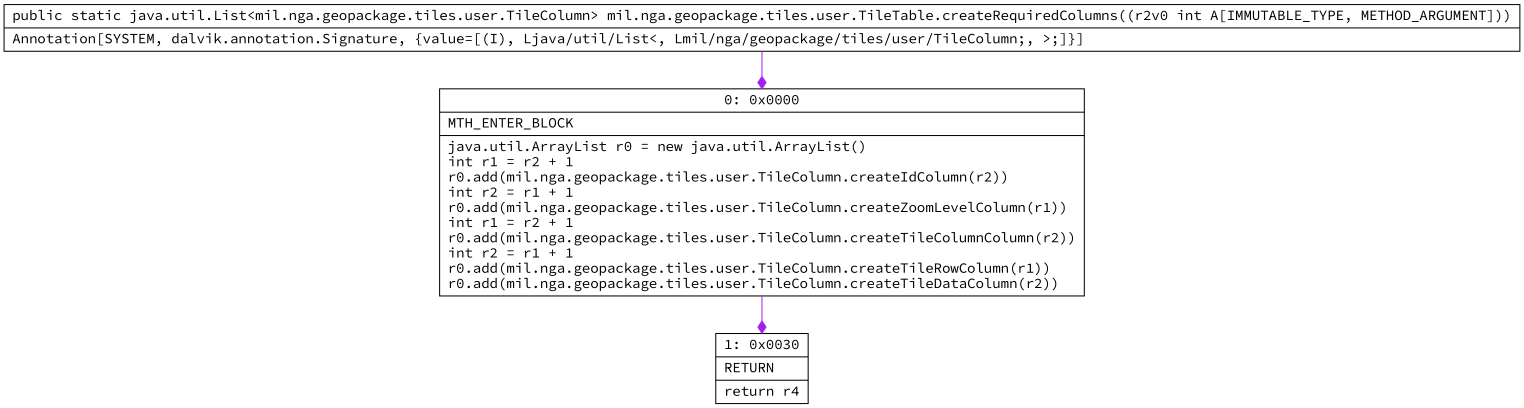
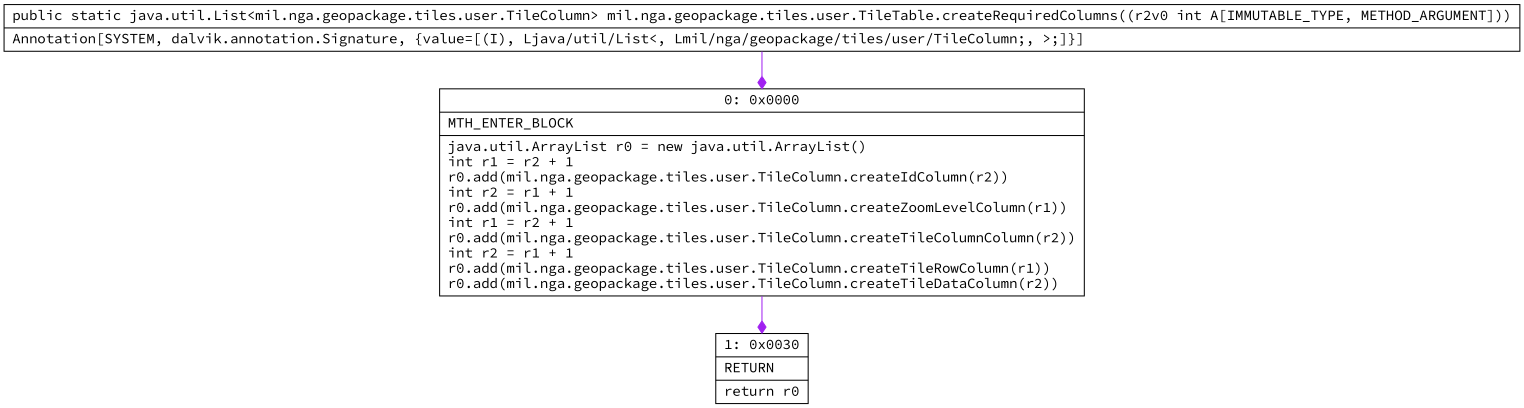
node "1: 0x0030": text "return r4" -> "return r0"
